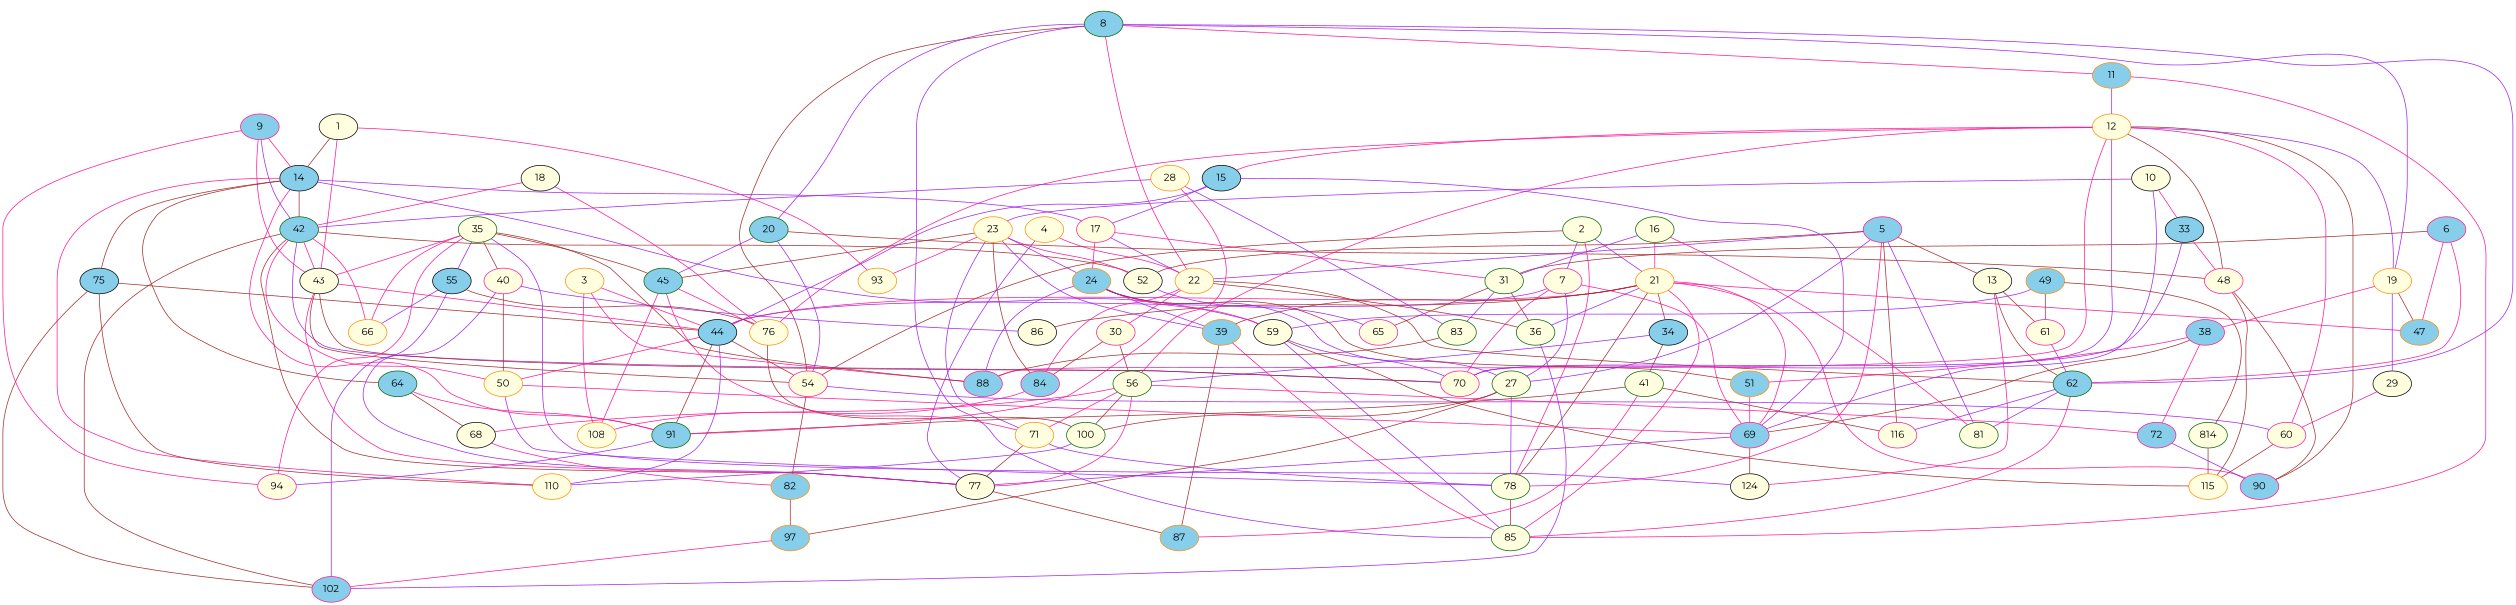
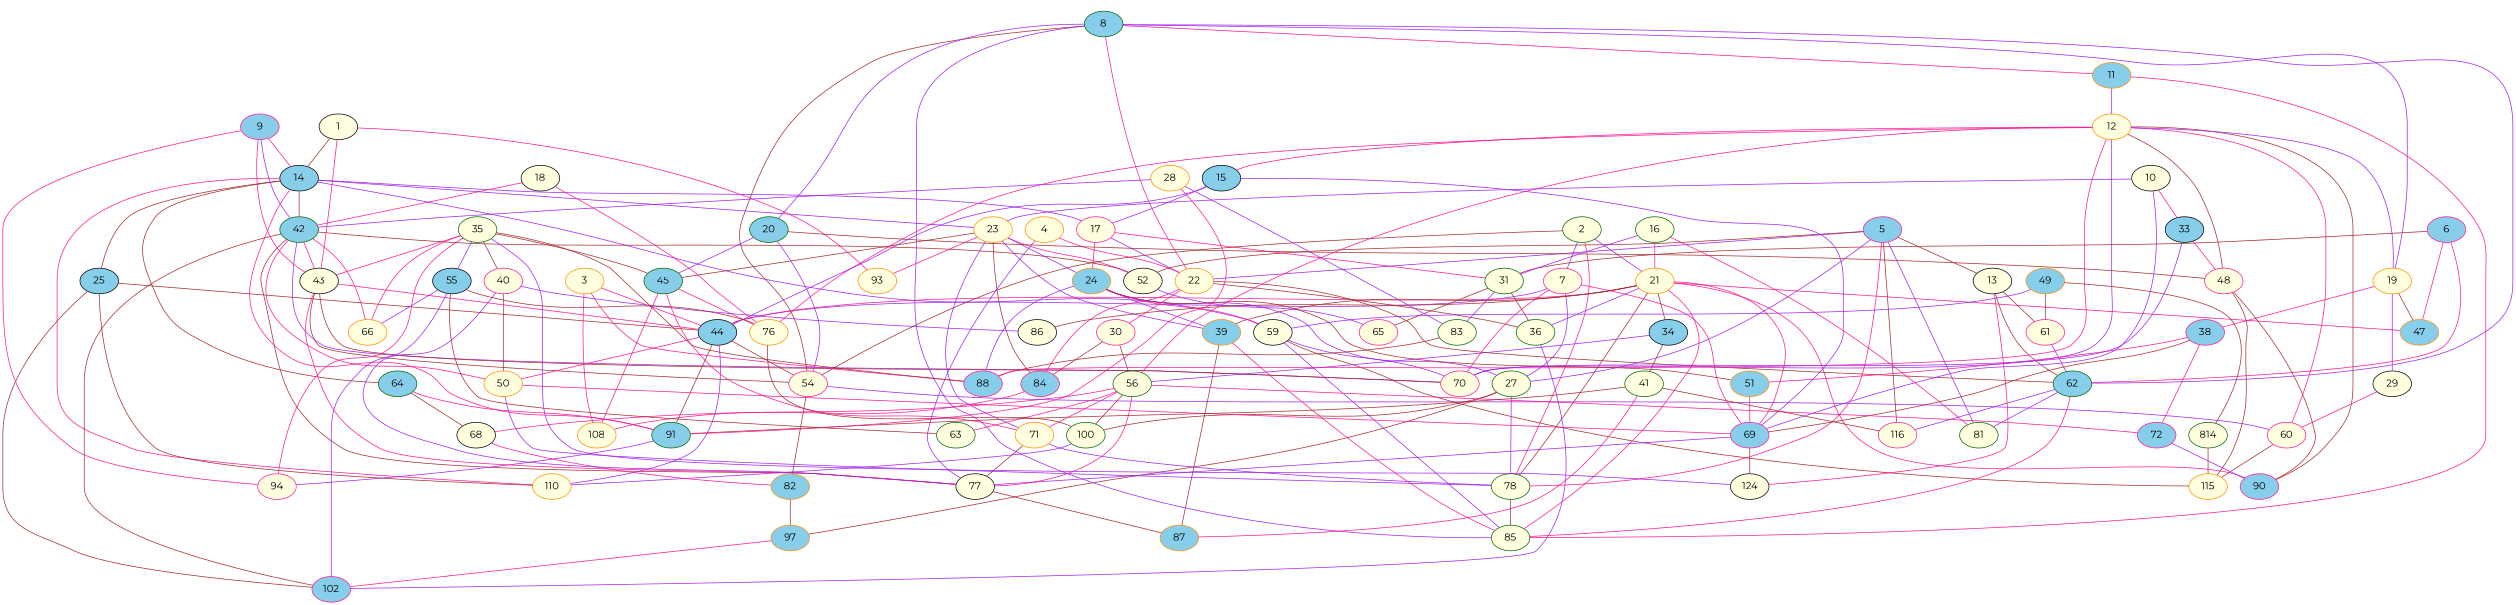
edge "14" -- "23": added
node "75": label "75" -> "25"
node "63": added
